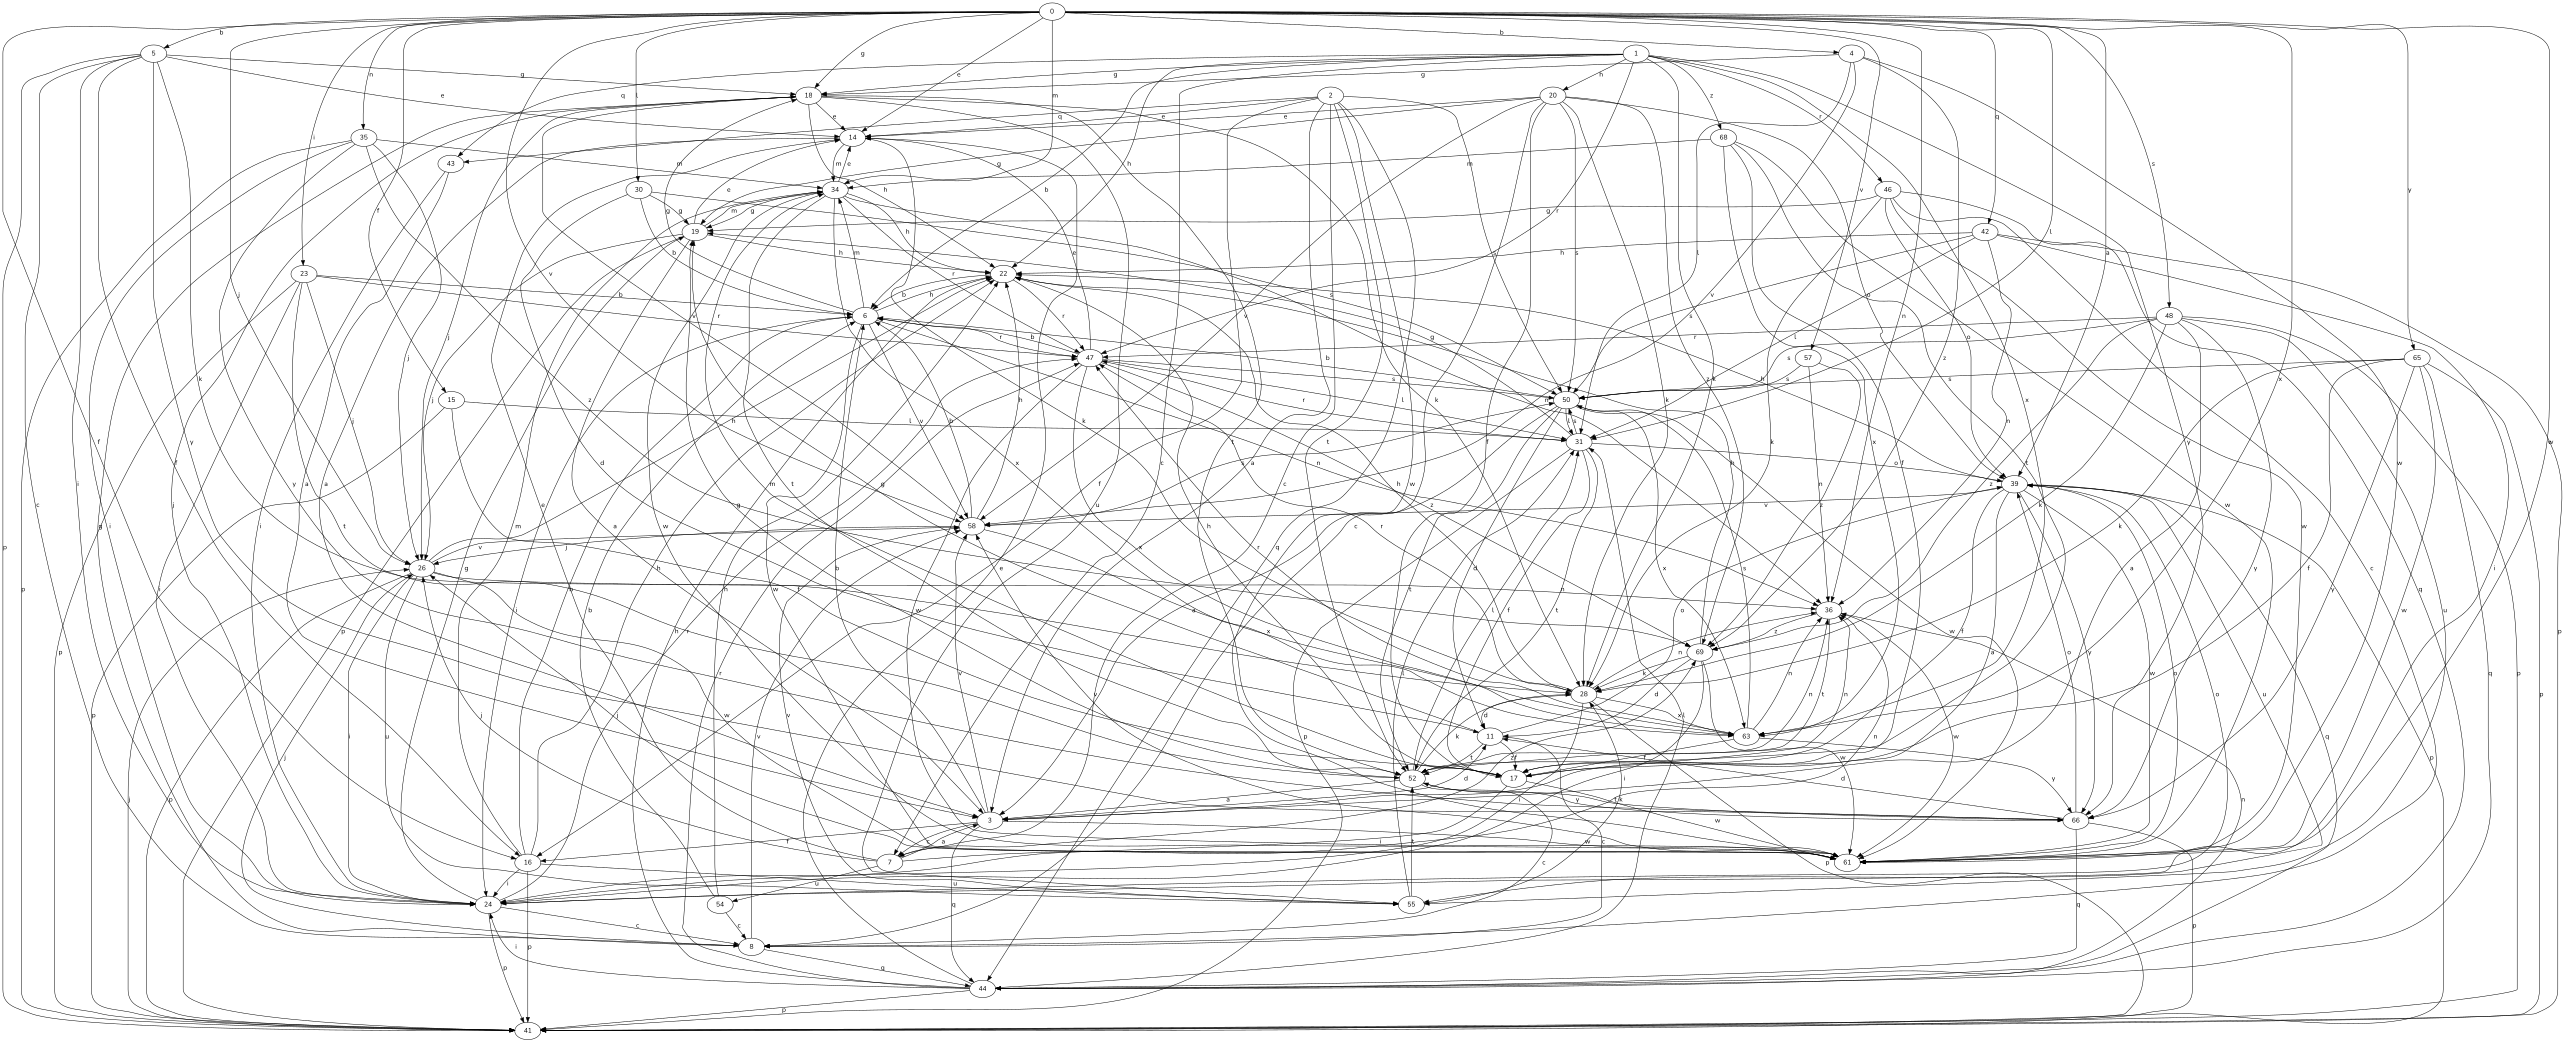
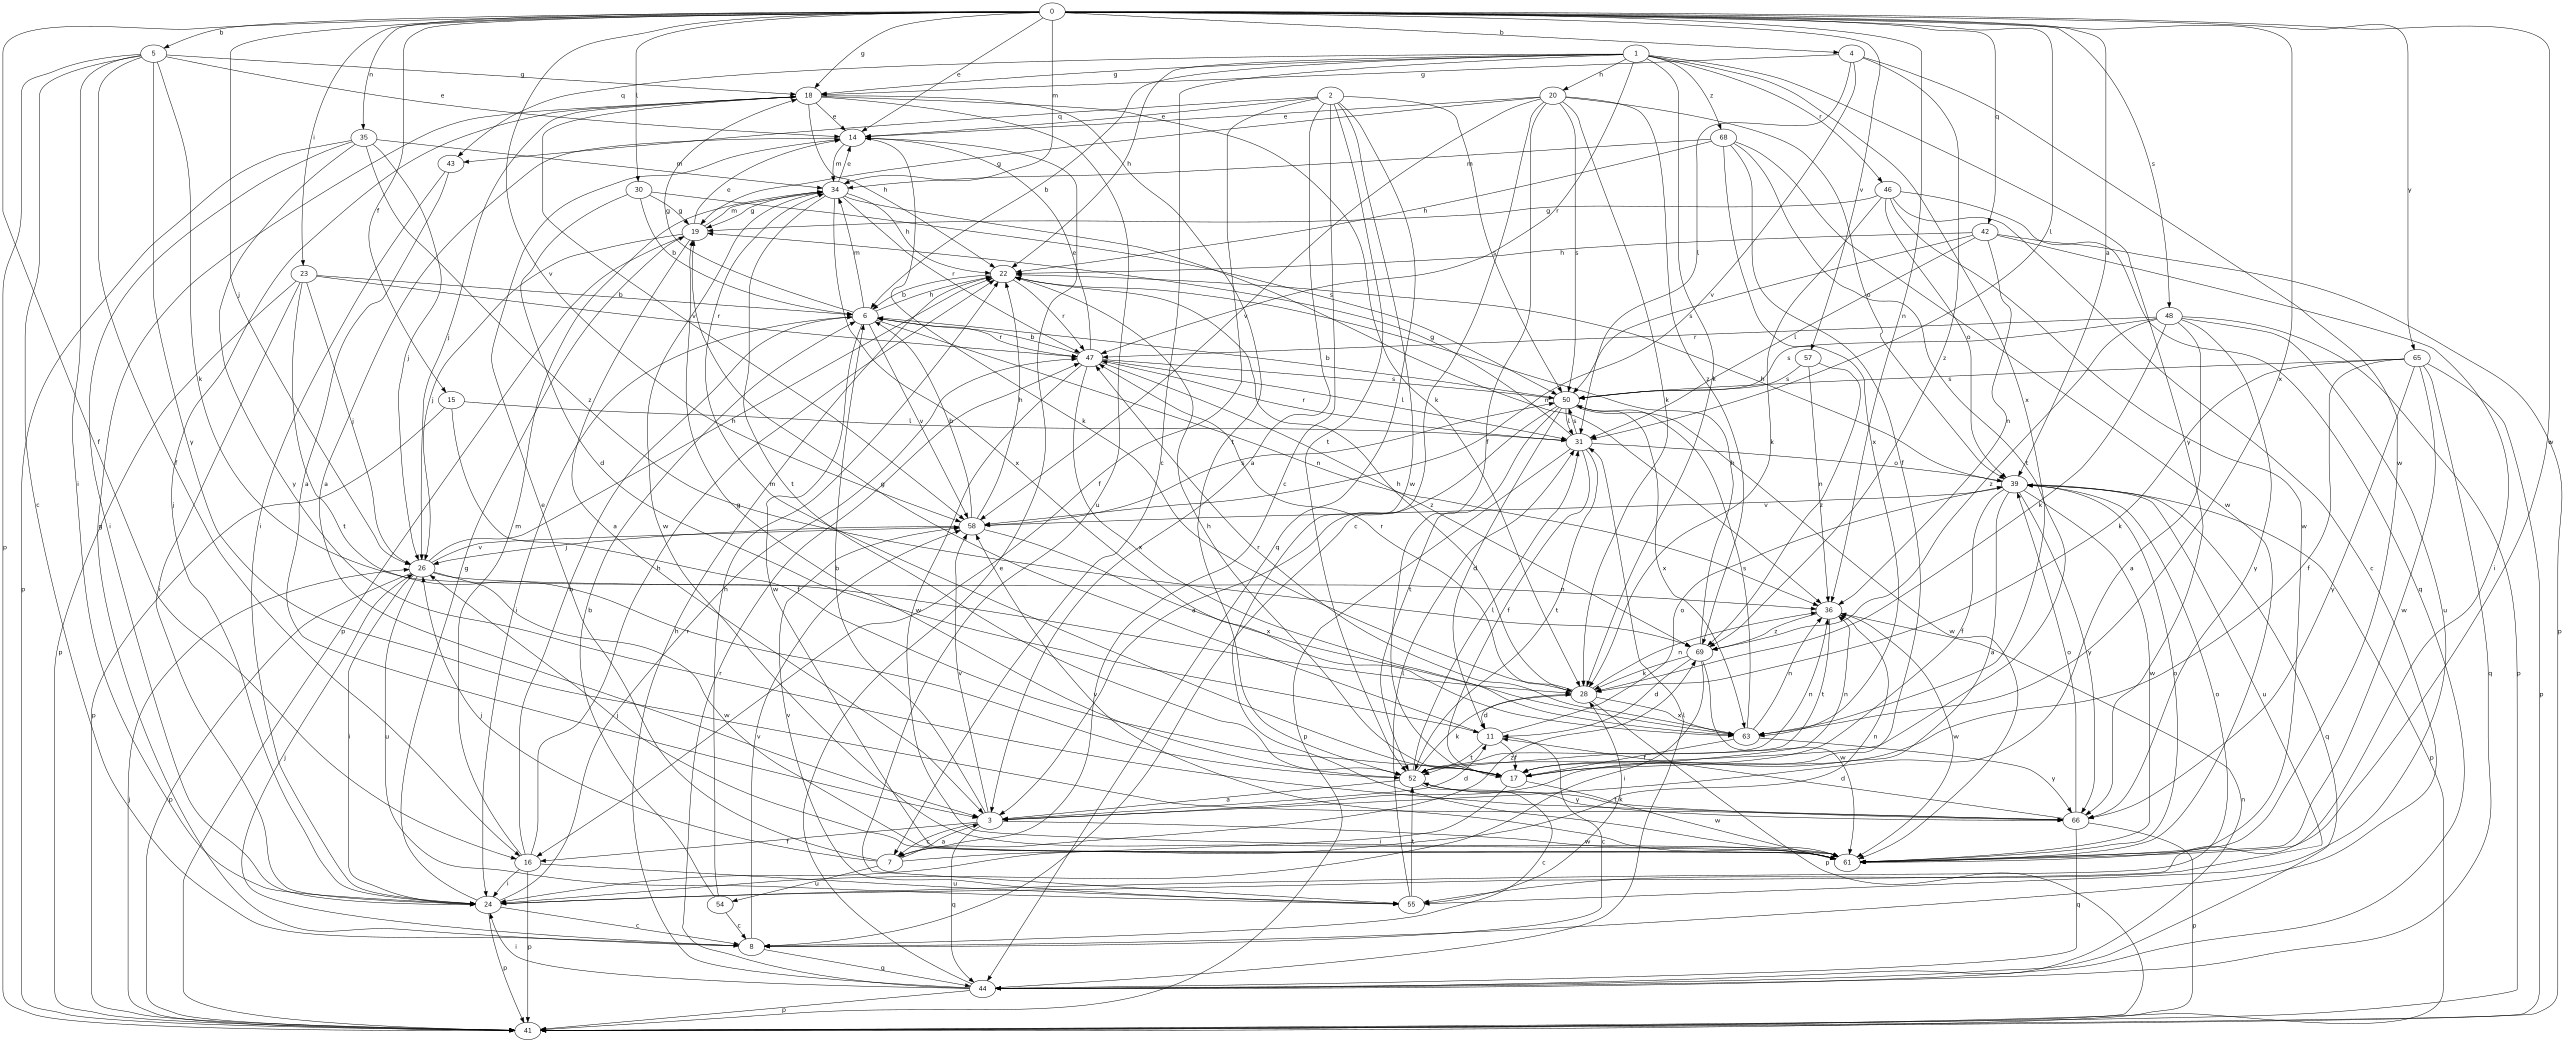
edge "19" -> "22": now "68" -> "22"
edge "28" -> "24": removed, label "i"
